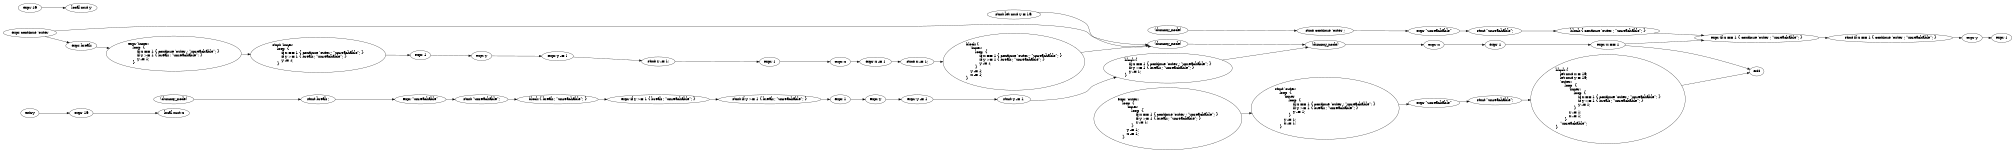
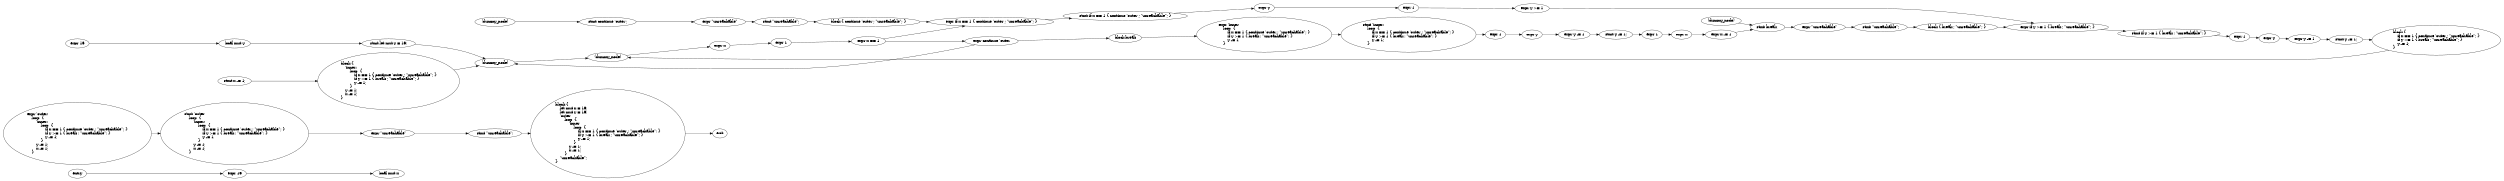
node "expr y >= 1": added
edge "local mut y" -> "stmt let mut y = 16;": added
node "expr break": label "expr break" -> "block break"
edge "expr x == 1" -> "exit": now "expr x == 1" -> "expr continue 'outer"
edge "expr x -= 1" -> "stmt x -= 1;": now "expr x -= 1" -> "stmt break ;"
